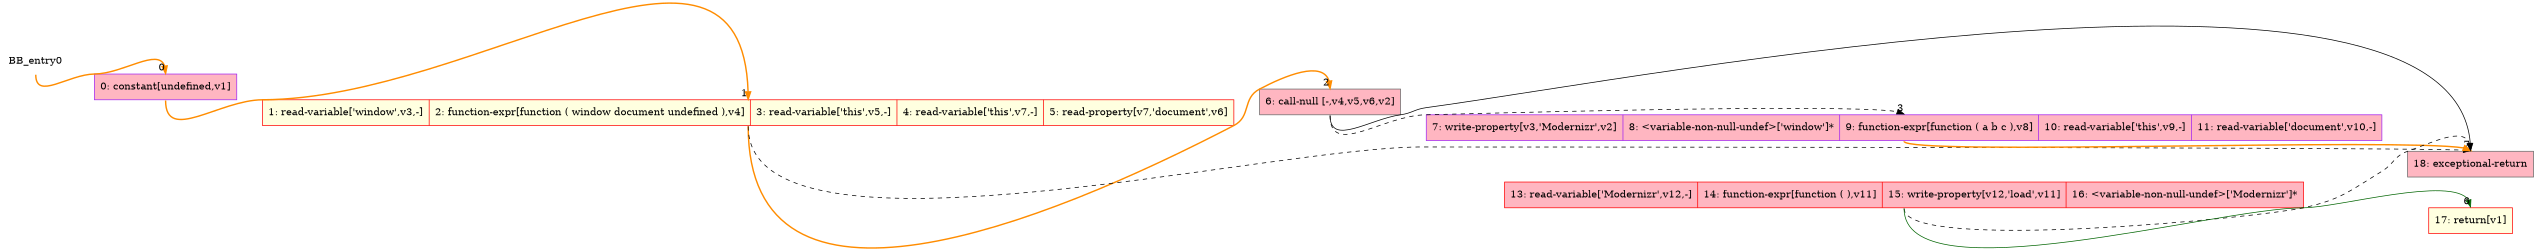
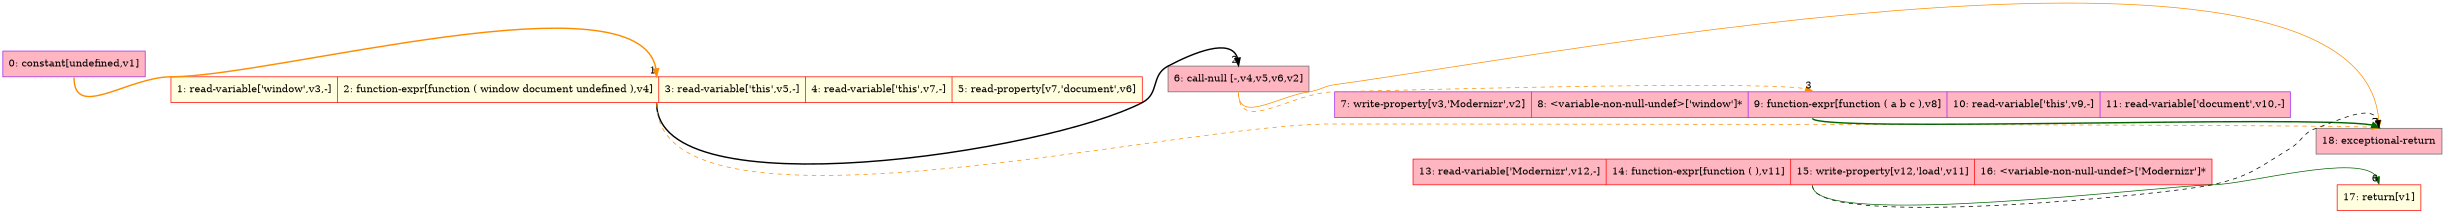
edge "6: call-null [-,v4,v5,v6,v2]" -> "18: exceptional-return": color black -> darkorange
node "BB_entry0": removed
edge "6: call-null [-,v4,v5,v6,v2]" -> "7: write-property[v3,'Modernizr',v2]": color black -> darkorange
edge "7: write-property[v3,'Modernizr',v2]" -> "18: exceptional-return": color darkorange -> darkgreen
edge "1: read-variable['window',v3,-]" -> "18: exceptional-return": color black -> darkorange
edge "1: read-variable['window',v3,-]" -> "6: call-null [-,v4,v5,v6,v2]": color darkorange -> black
